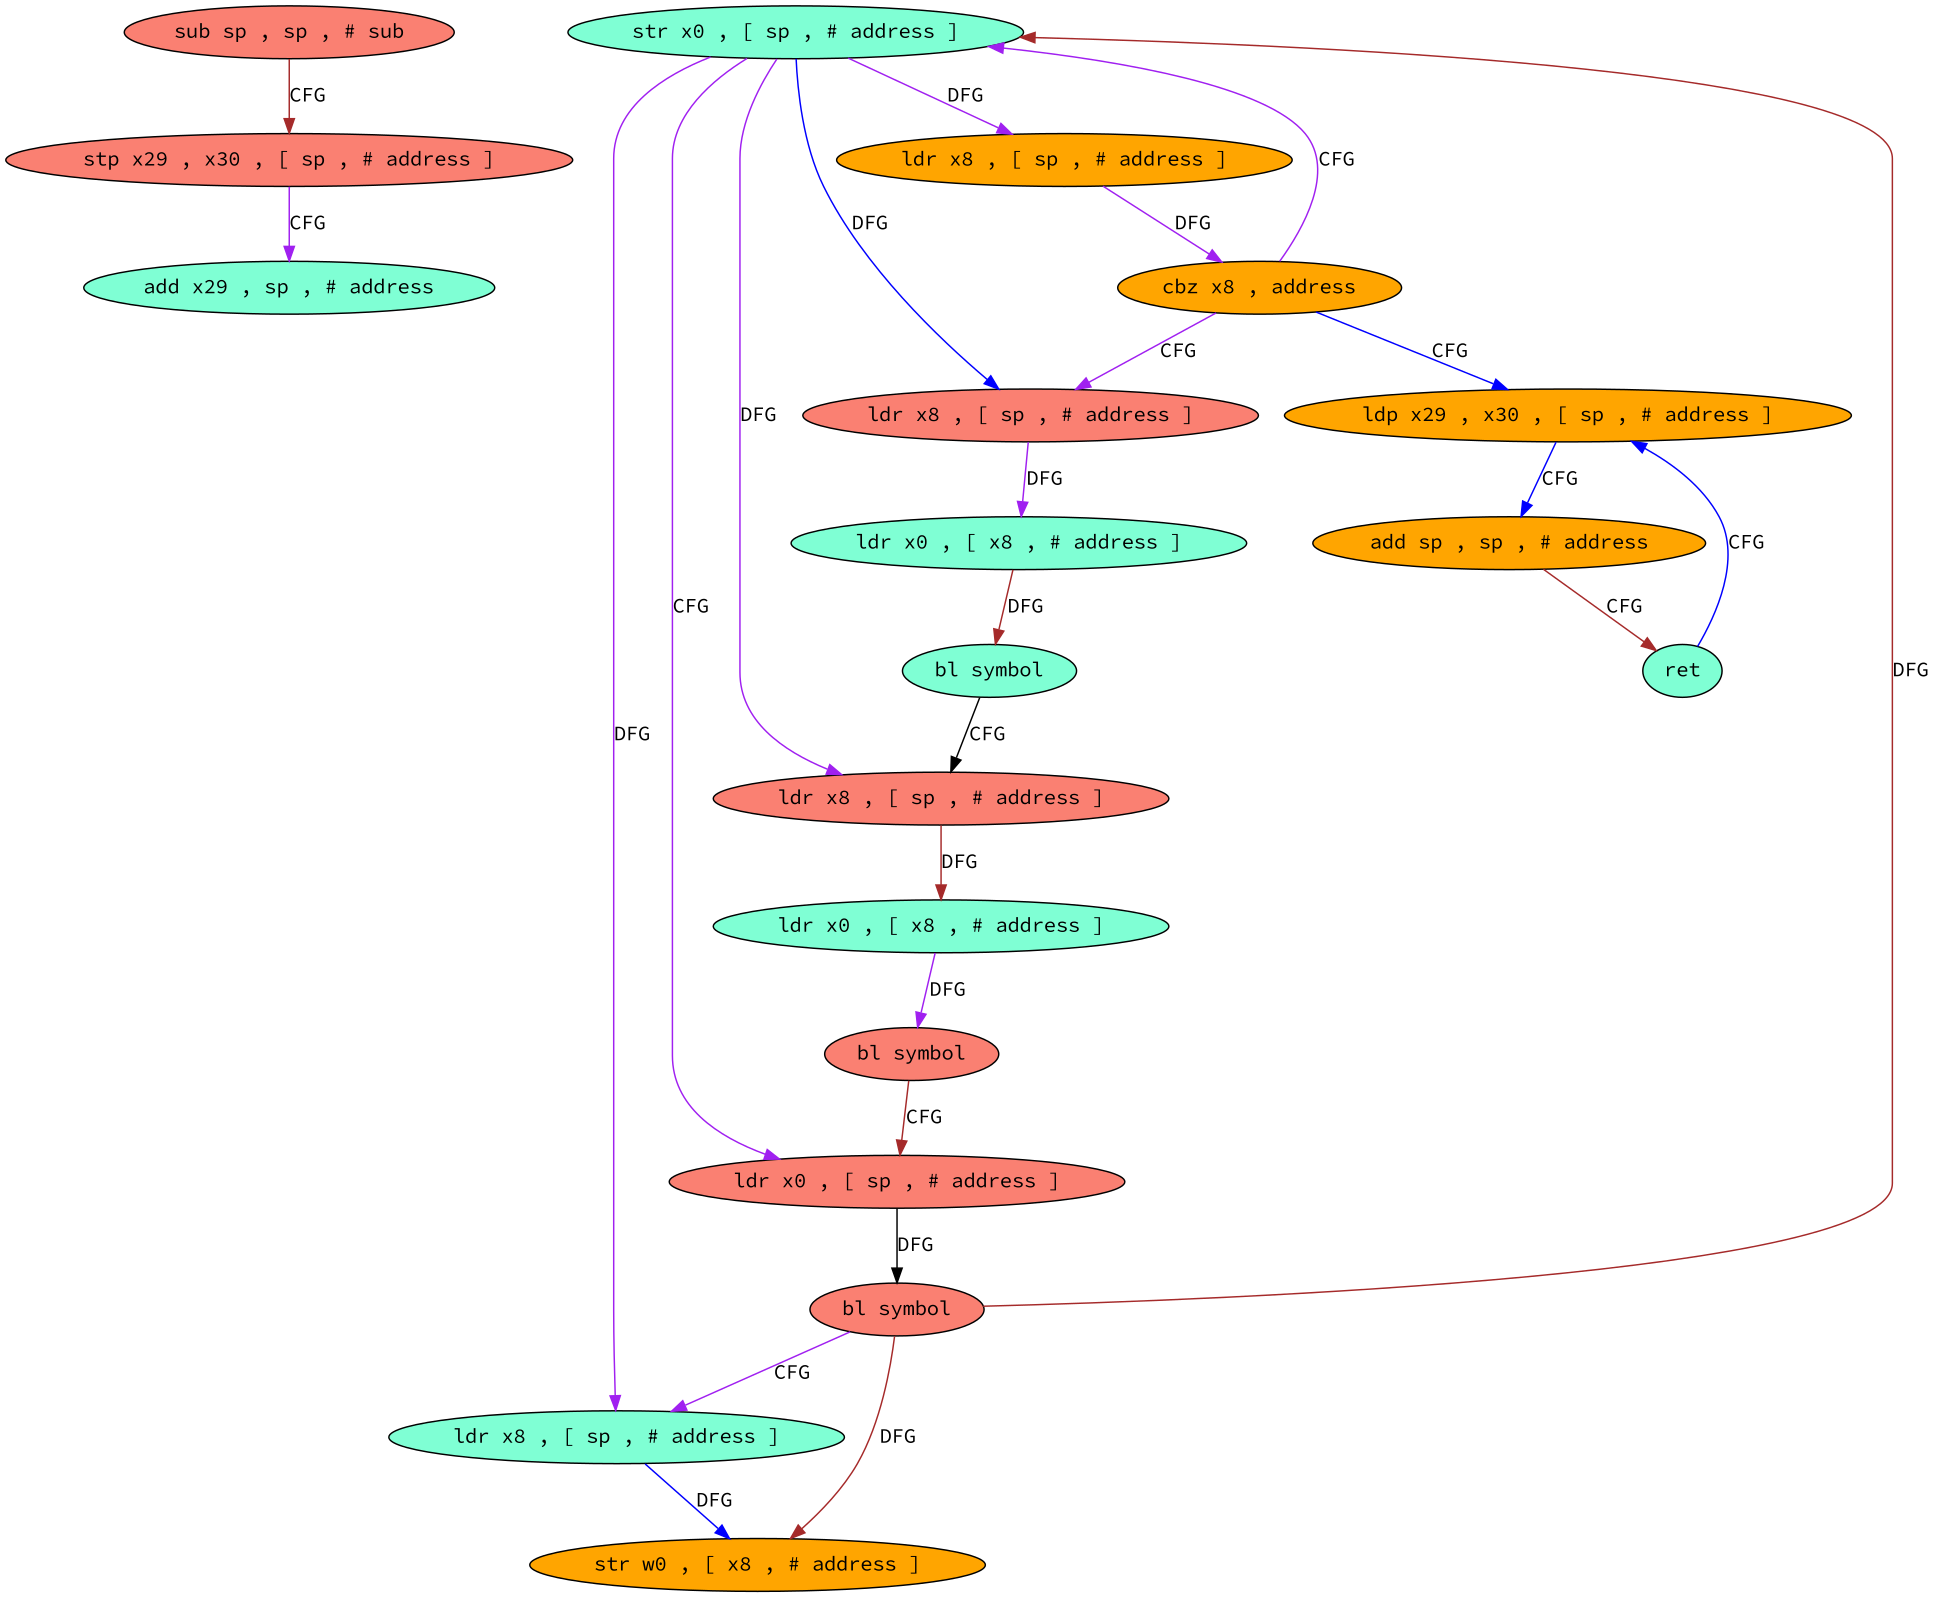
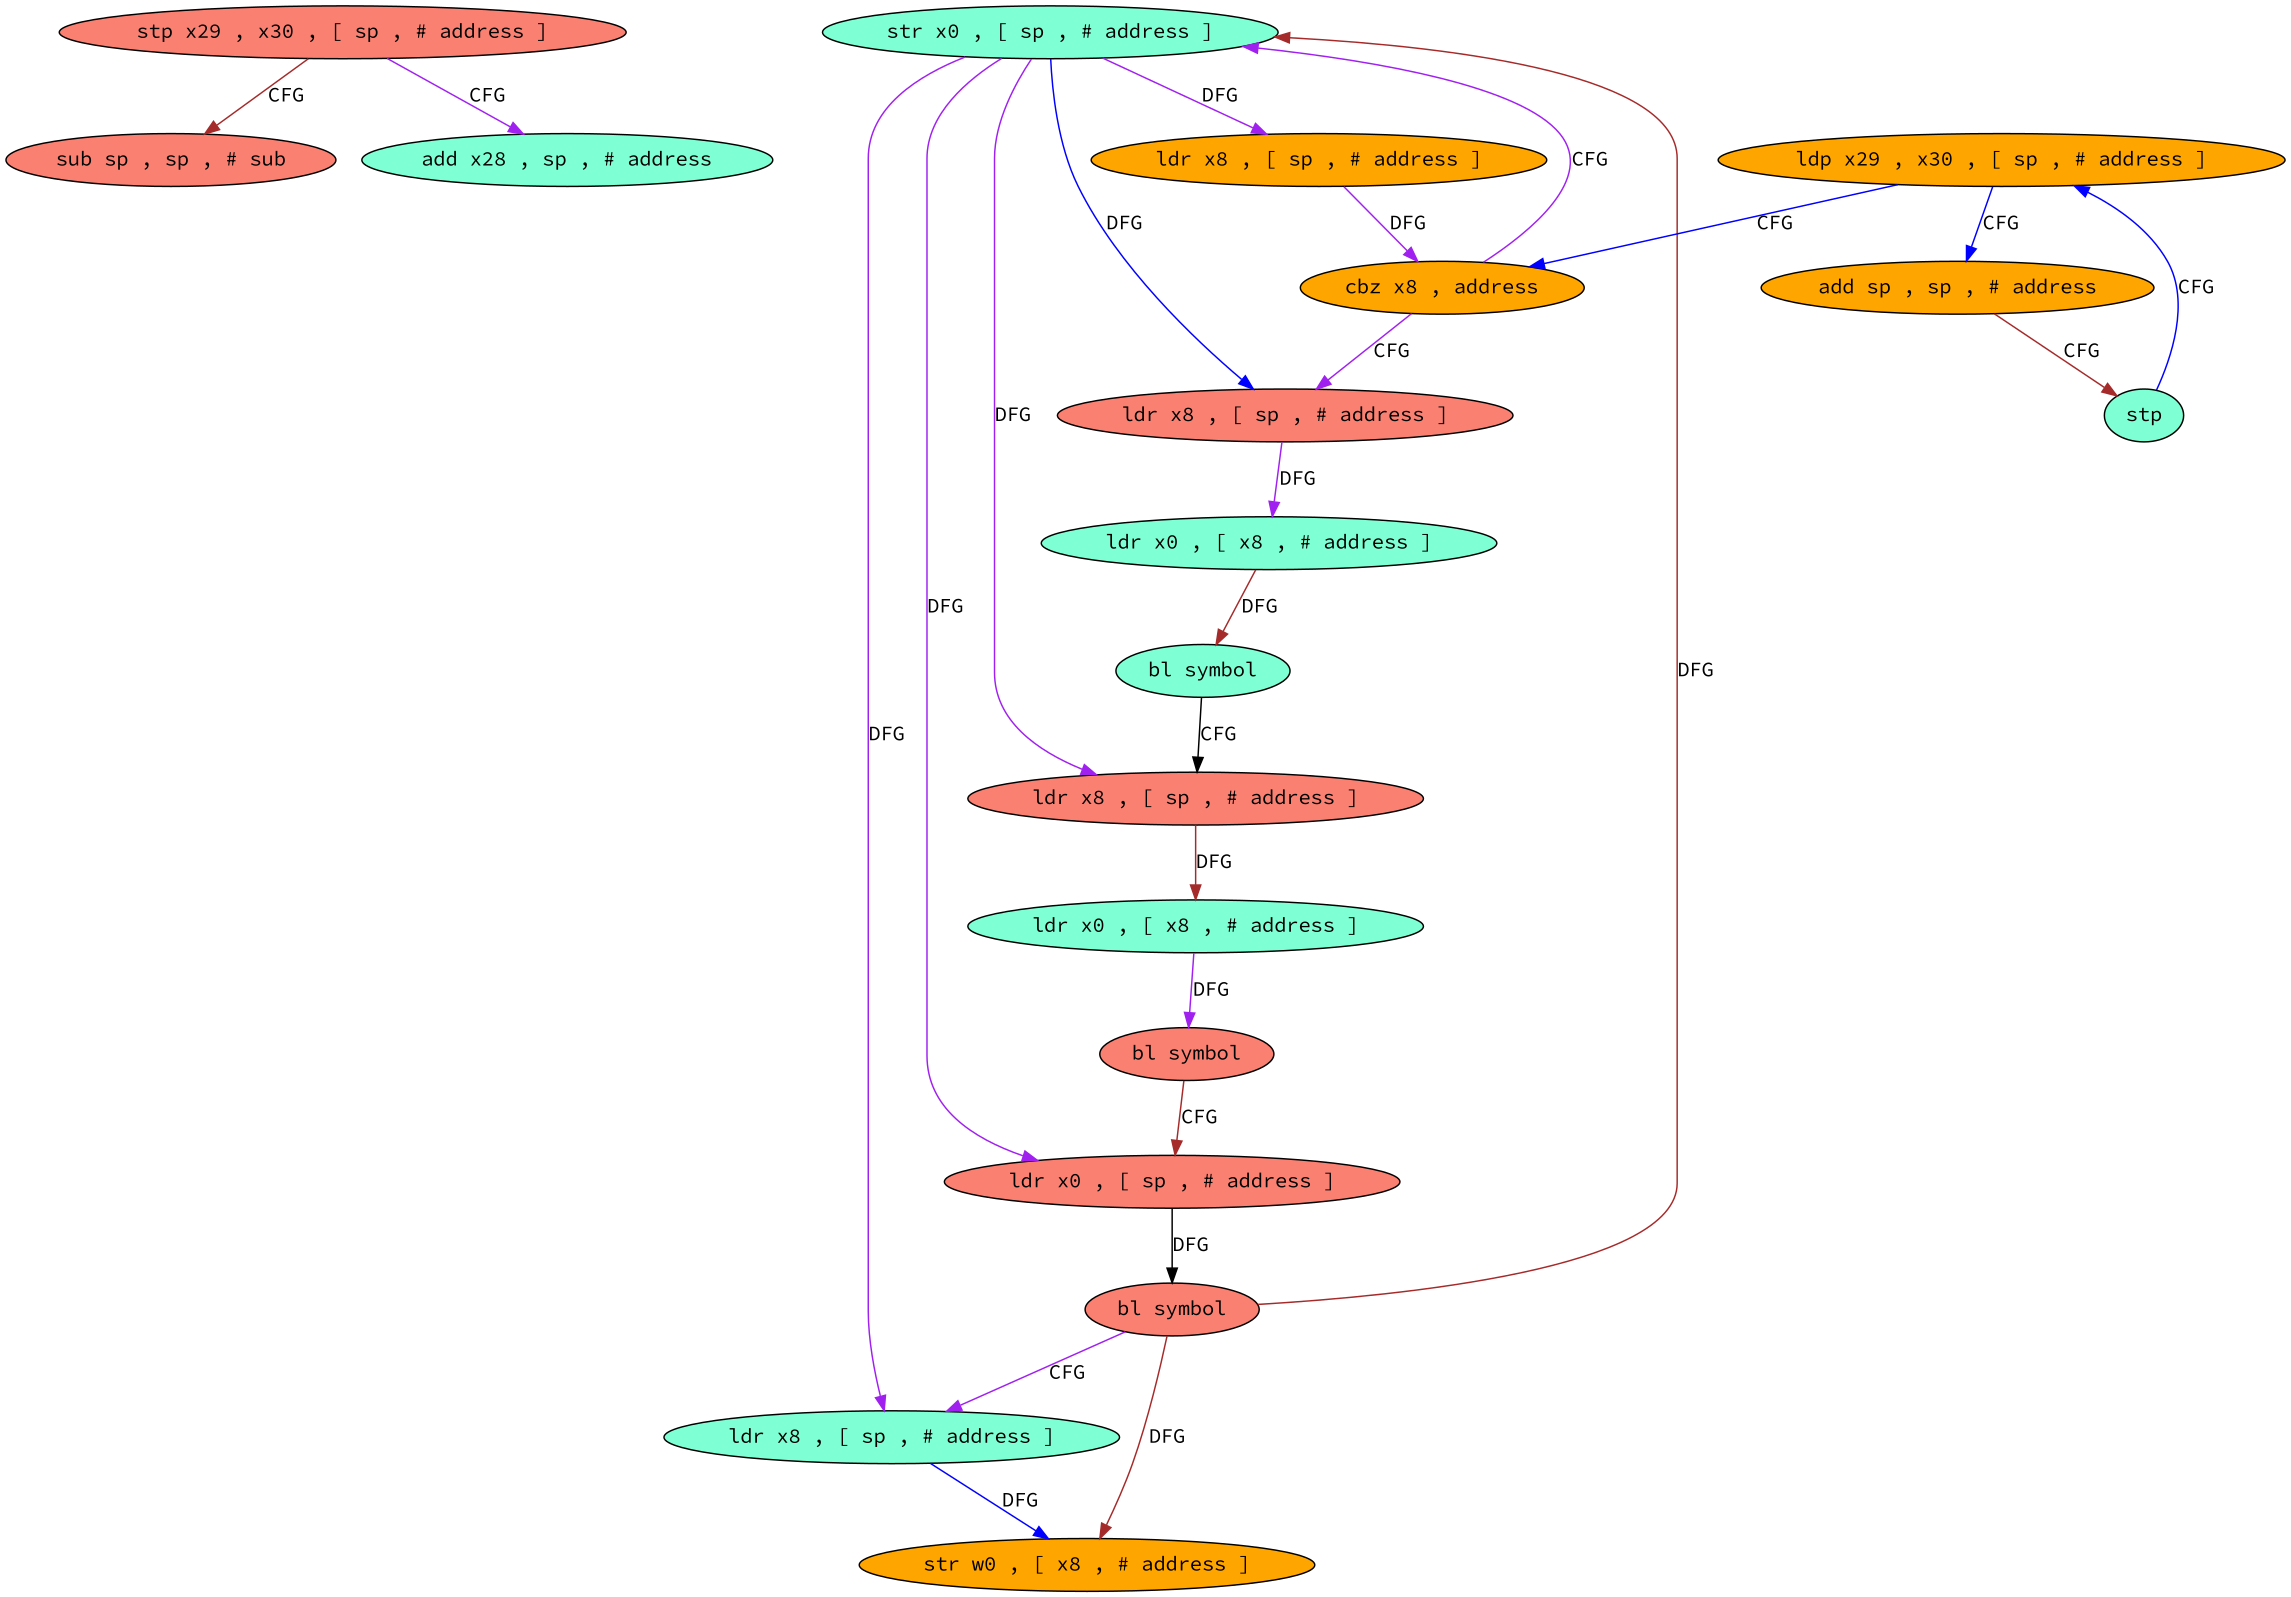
edge "sub sp , sp , # sub" -> "stp x29 , x30 , [ sp , # address ]": reversed
node "add x29 , sp , # address": label "add x29 , sp , # address" -> "add x28 , sp , # address"
edge "cbz x8 , address" -> "ldp x29 , x30 , [ sp , # address ]": reversed
edge "str x0 , [ sp , # address ]" -> "ldr x0 , [ sp , # address ]": label "CFG" -> "DFG"
node "ret": label "ret" -> "stp"
